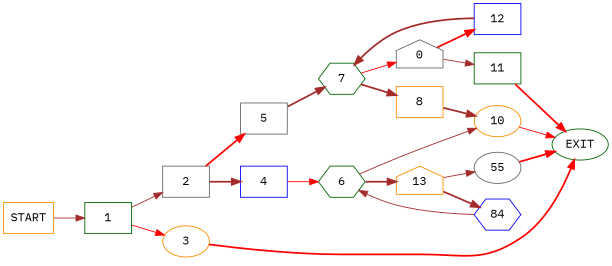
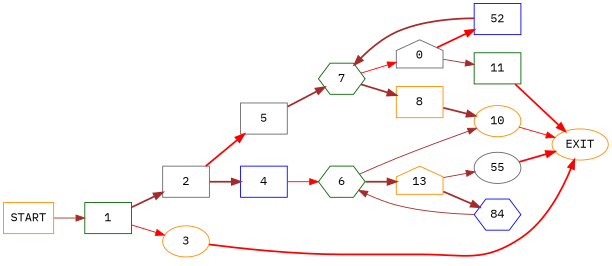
node "12": label "12" -> "52"
node "EXIT": color darkgreen -> darkorange
edge "1" -> "2": style solid -> bold
